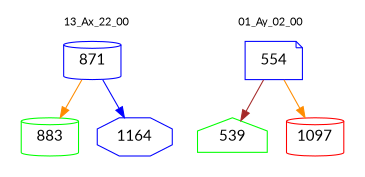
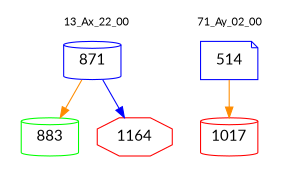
cluster "01_Ay_02_00": label "01_Ay_02_00" -> "71_Ay_02_00"
node "554": label "554" -> "514"
node "1164": color blue -> red
node "539": removed
node "1097": label "1097" -> "1017"
